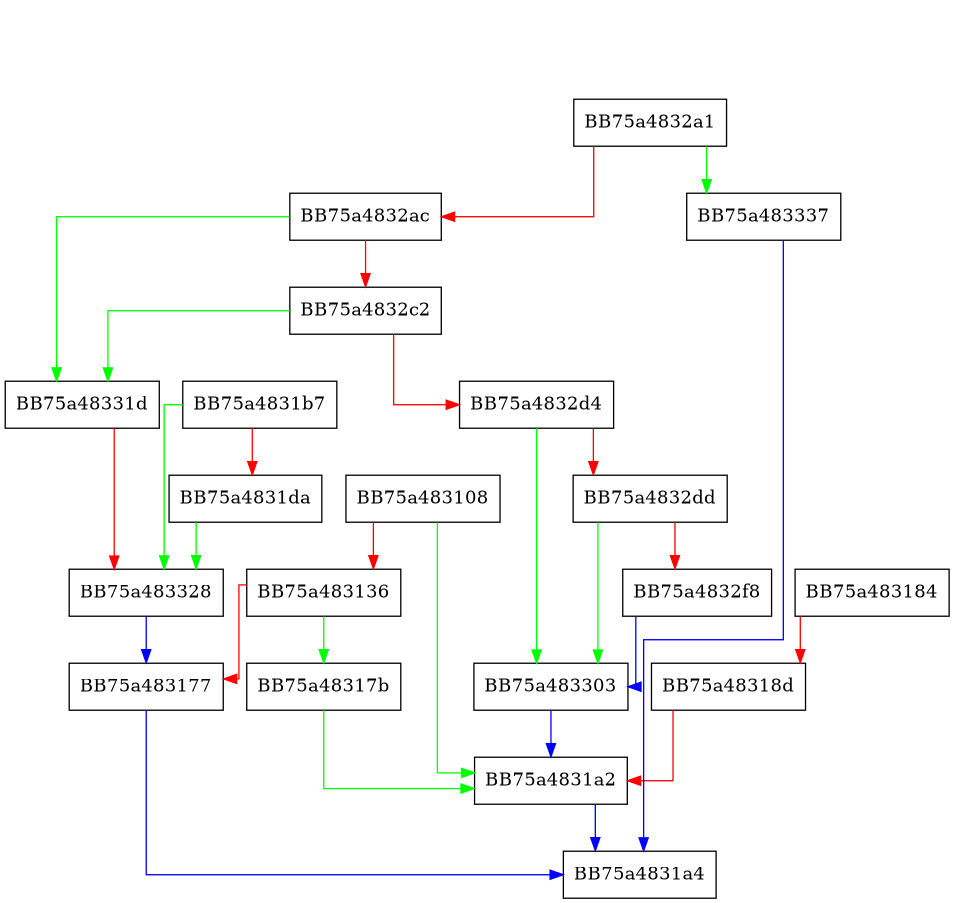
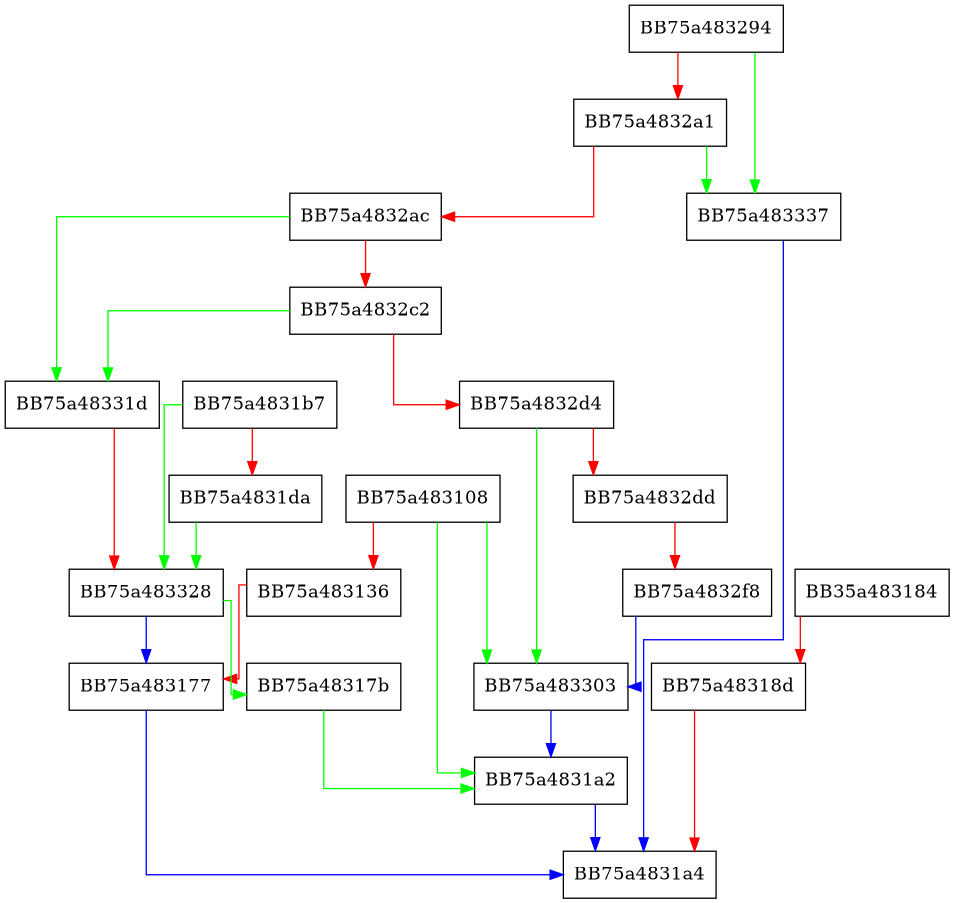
node "BB75a483294": added
edge "BB75a4832dd" -> "BB75a483303": now "BB75a483108" -> "BB75a483303"
node "BB75a483184": label "BB75a483184" -> "BB35a483184"
edge "BB75a483136" -> "BB75a48317b": now "BB75a483328" -> "BB75a48317b"
edge "BB75a48318d" -> "BB75a4831a2": now "BB75a48318d" -> "BB75a4831a4"
